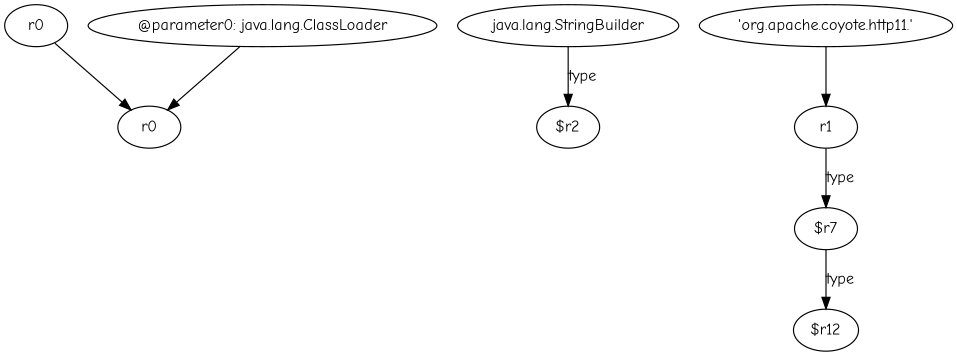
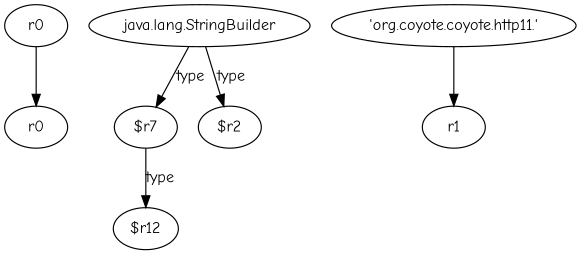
node "@parameter0: java.lang.ClassLoader": removed
node "'org.apache.coyote.http11.'": label "'org.apache.coyote.http11.'" -> "'org.coyote.coyote.http11.'"
edge "r1" -> "$r7": now "java.lang.StringBuilder" -> "$r7"
